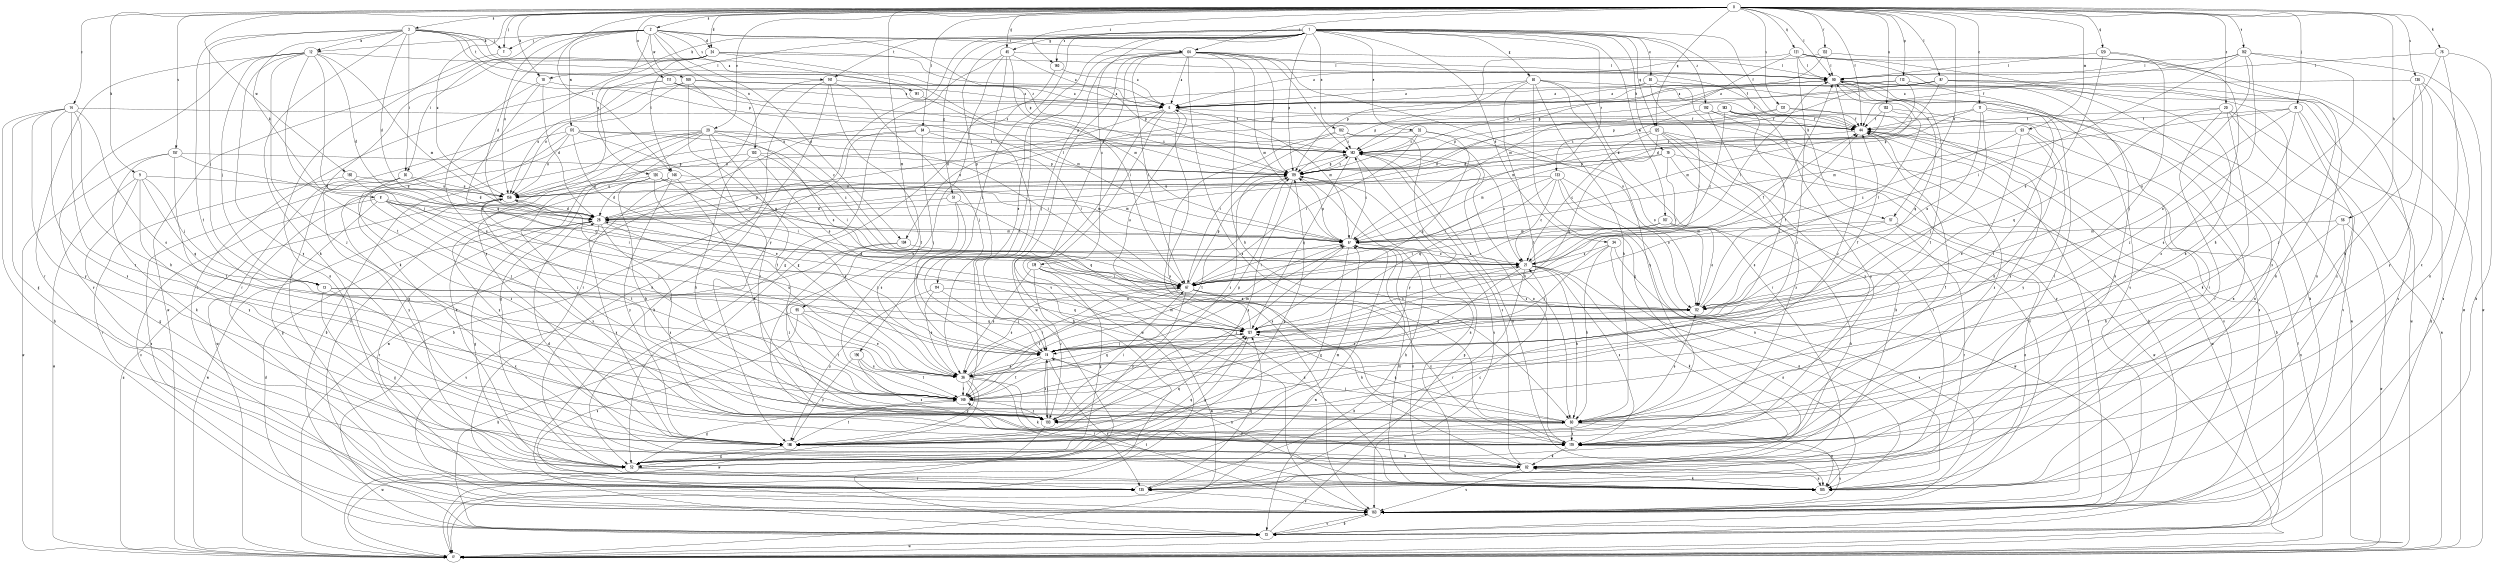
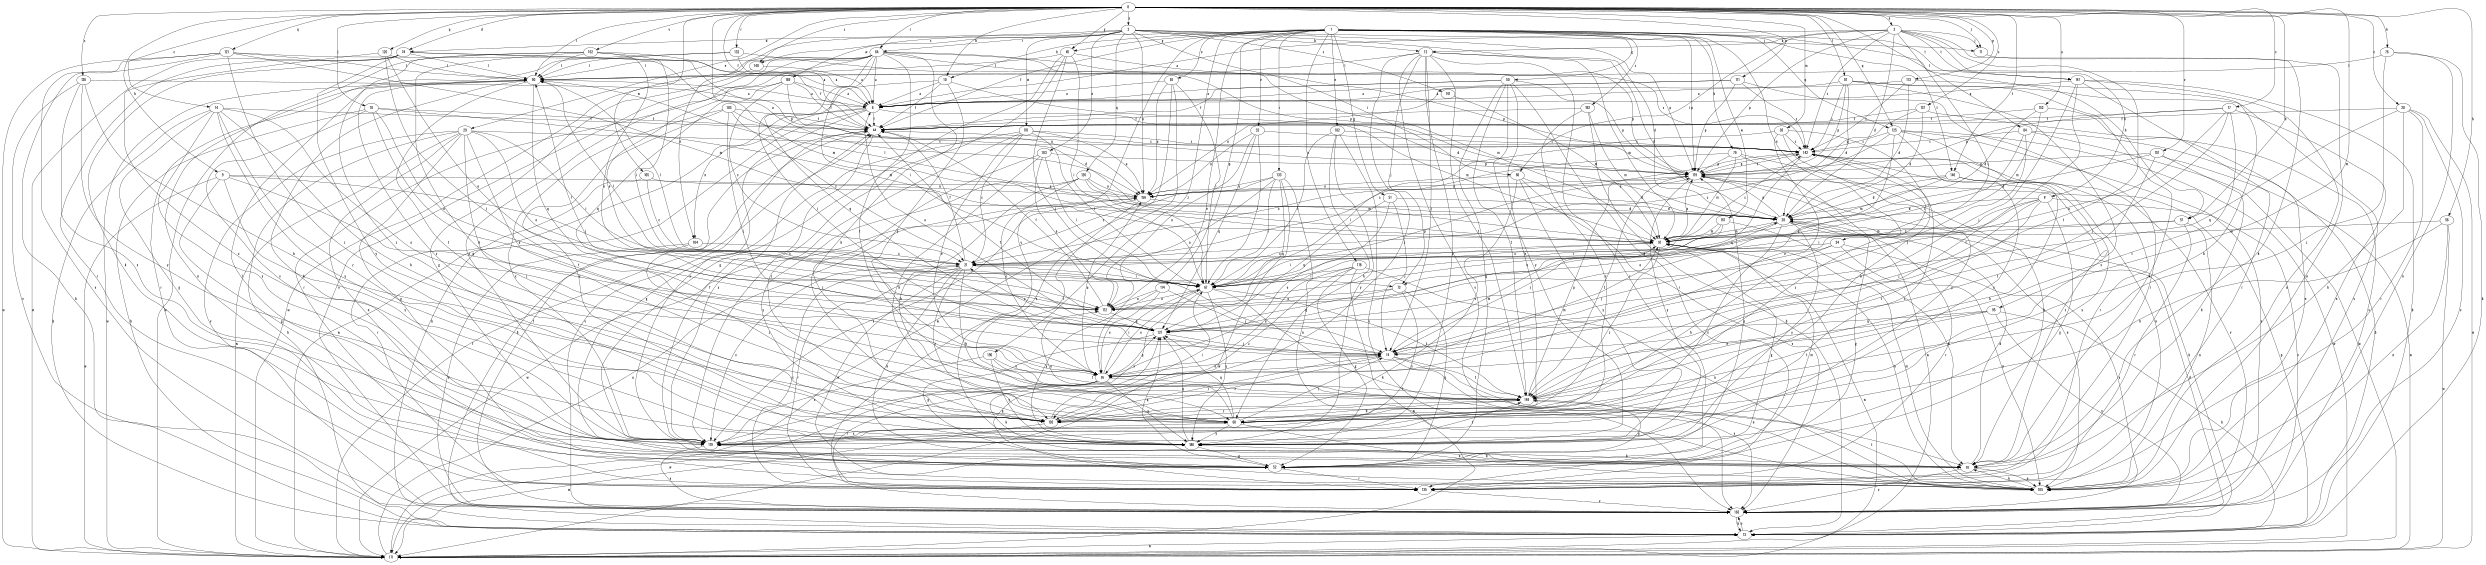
edge "64" -> "44": now "10" -> "44"
